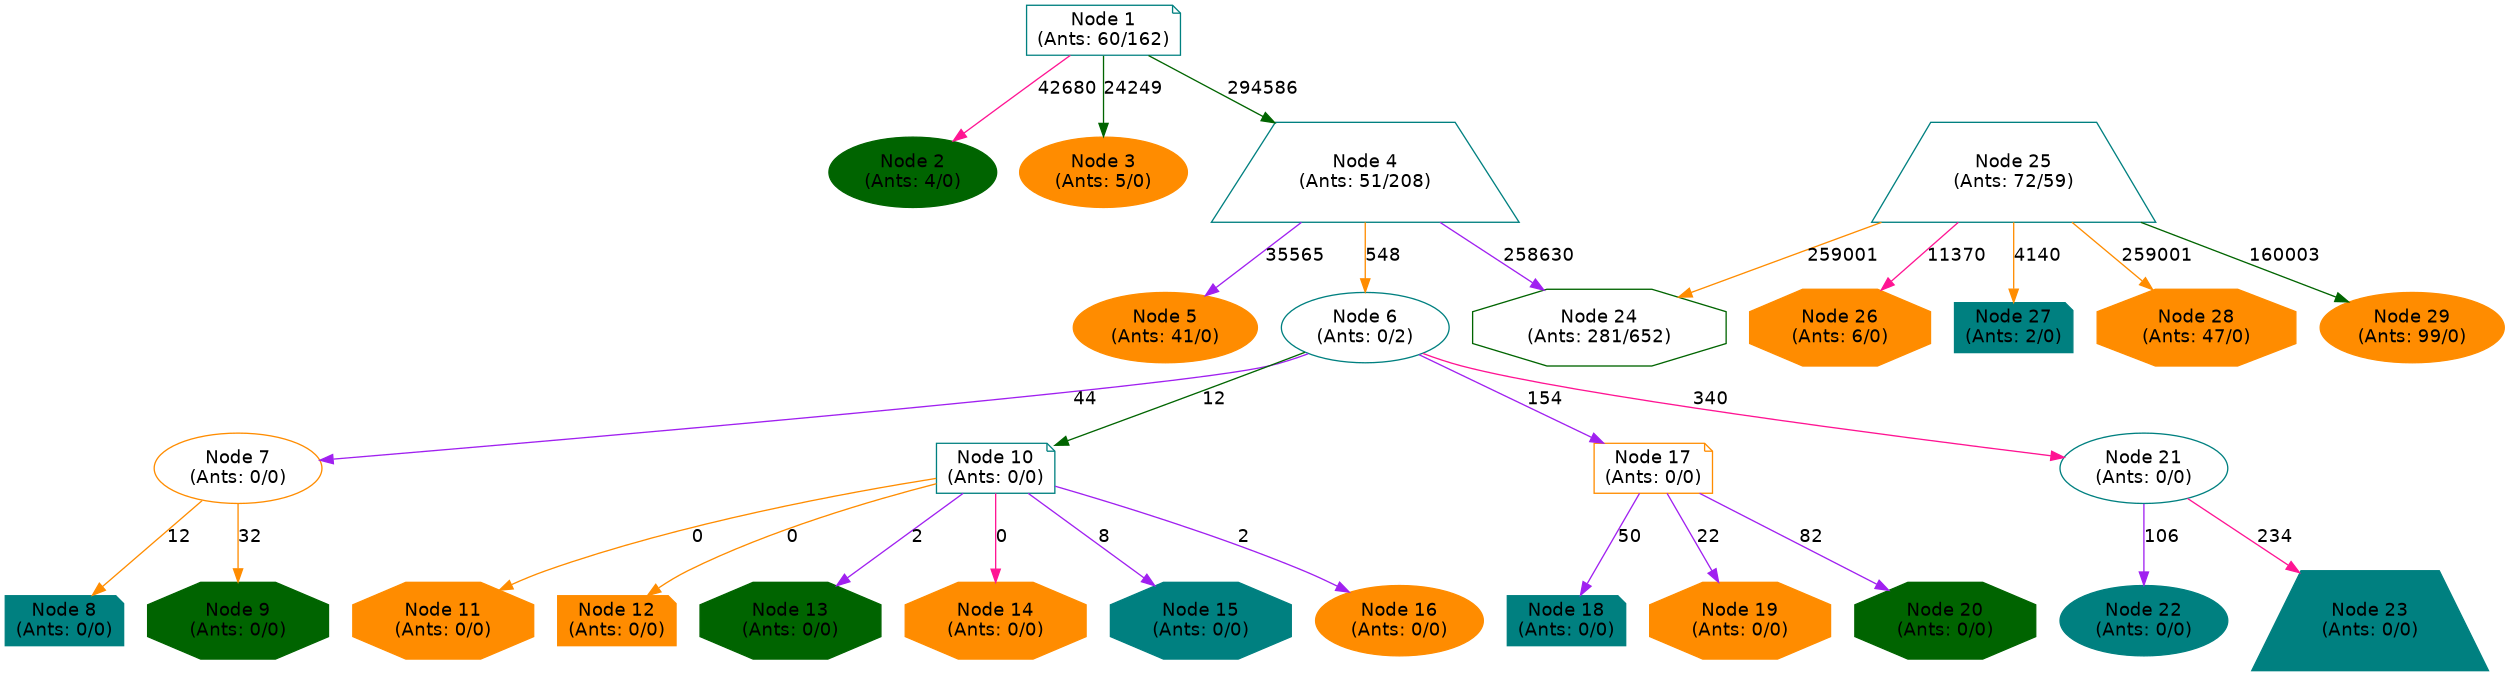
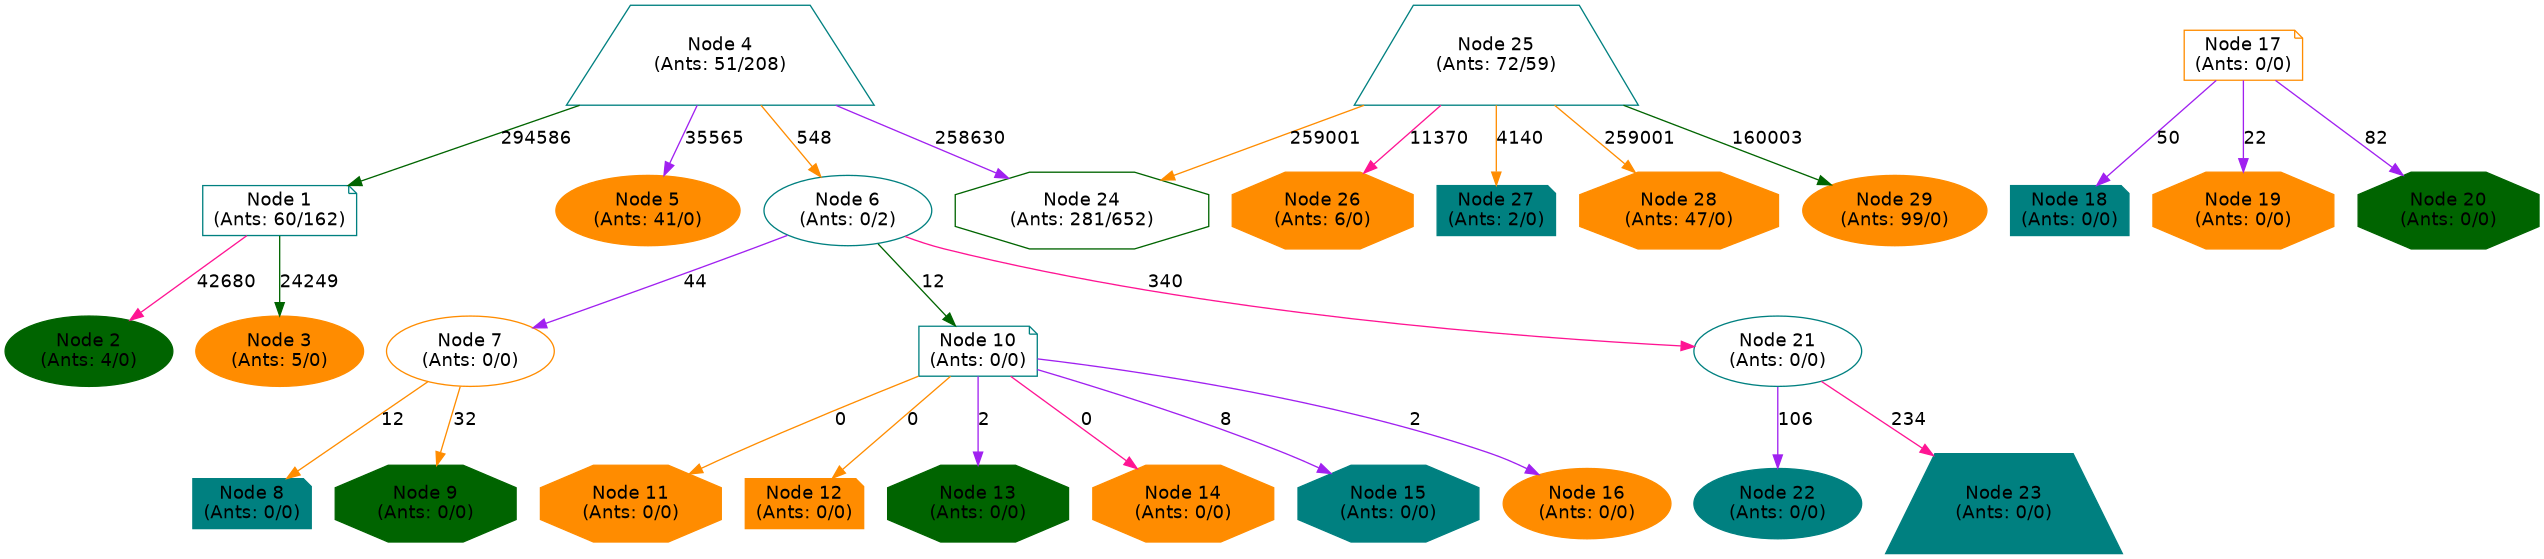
edge "Node 1 (Ants: 60/162)" -> "Node 4 (Ants: 51/208)": reversed
edge "Node 6 (Ants: 0/2)" -> "Node 17 (Ants: 0/0)": removed, label "154"
